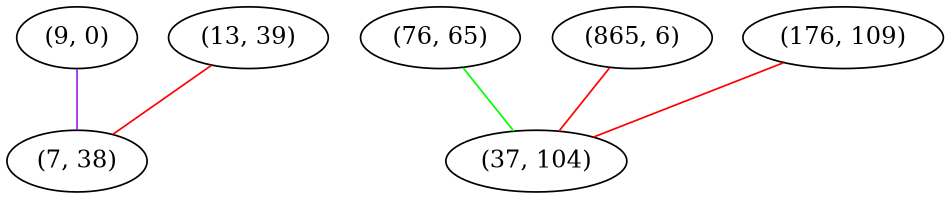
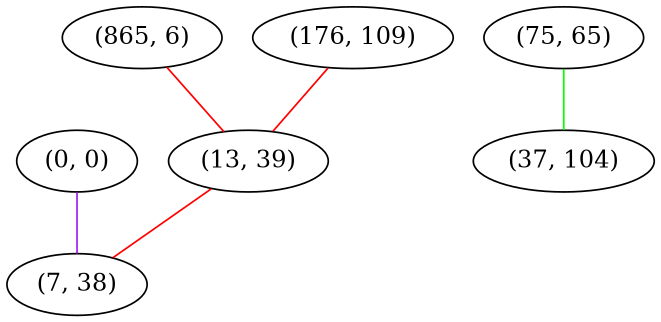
node "(9, 0)": label "(9, 0)" -> "(0, 0)"
node "(76, 65)": label "(76, 65)" -> "(75, 65)"
edge "(865, 6)" -- "(37, 104)": now "(865, 6)" -- "(13, 39)"
edge "(176, 109)" -- "(37, 104)": now "(176, 109)" -- "(13, 39)"
